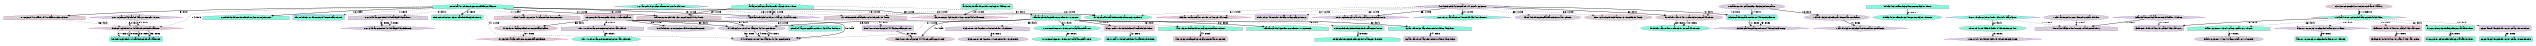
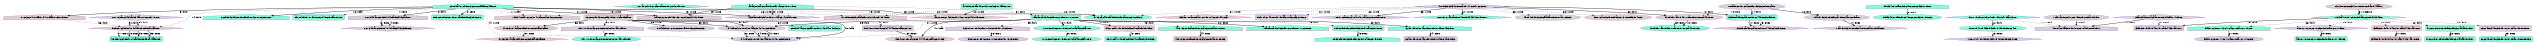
edge "'29e85a4012bd6136c0202ffdf9364fb6_P'" -> "'06734f1a06c95594049bafc3f4d2f8fe_P'": style dashed -> bold
